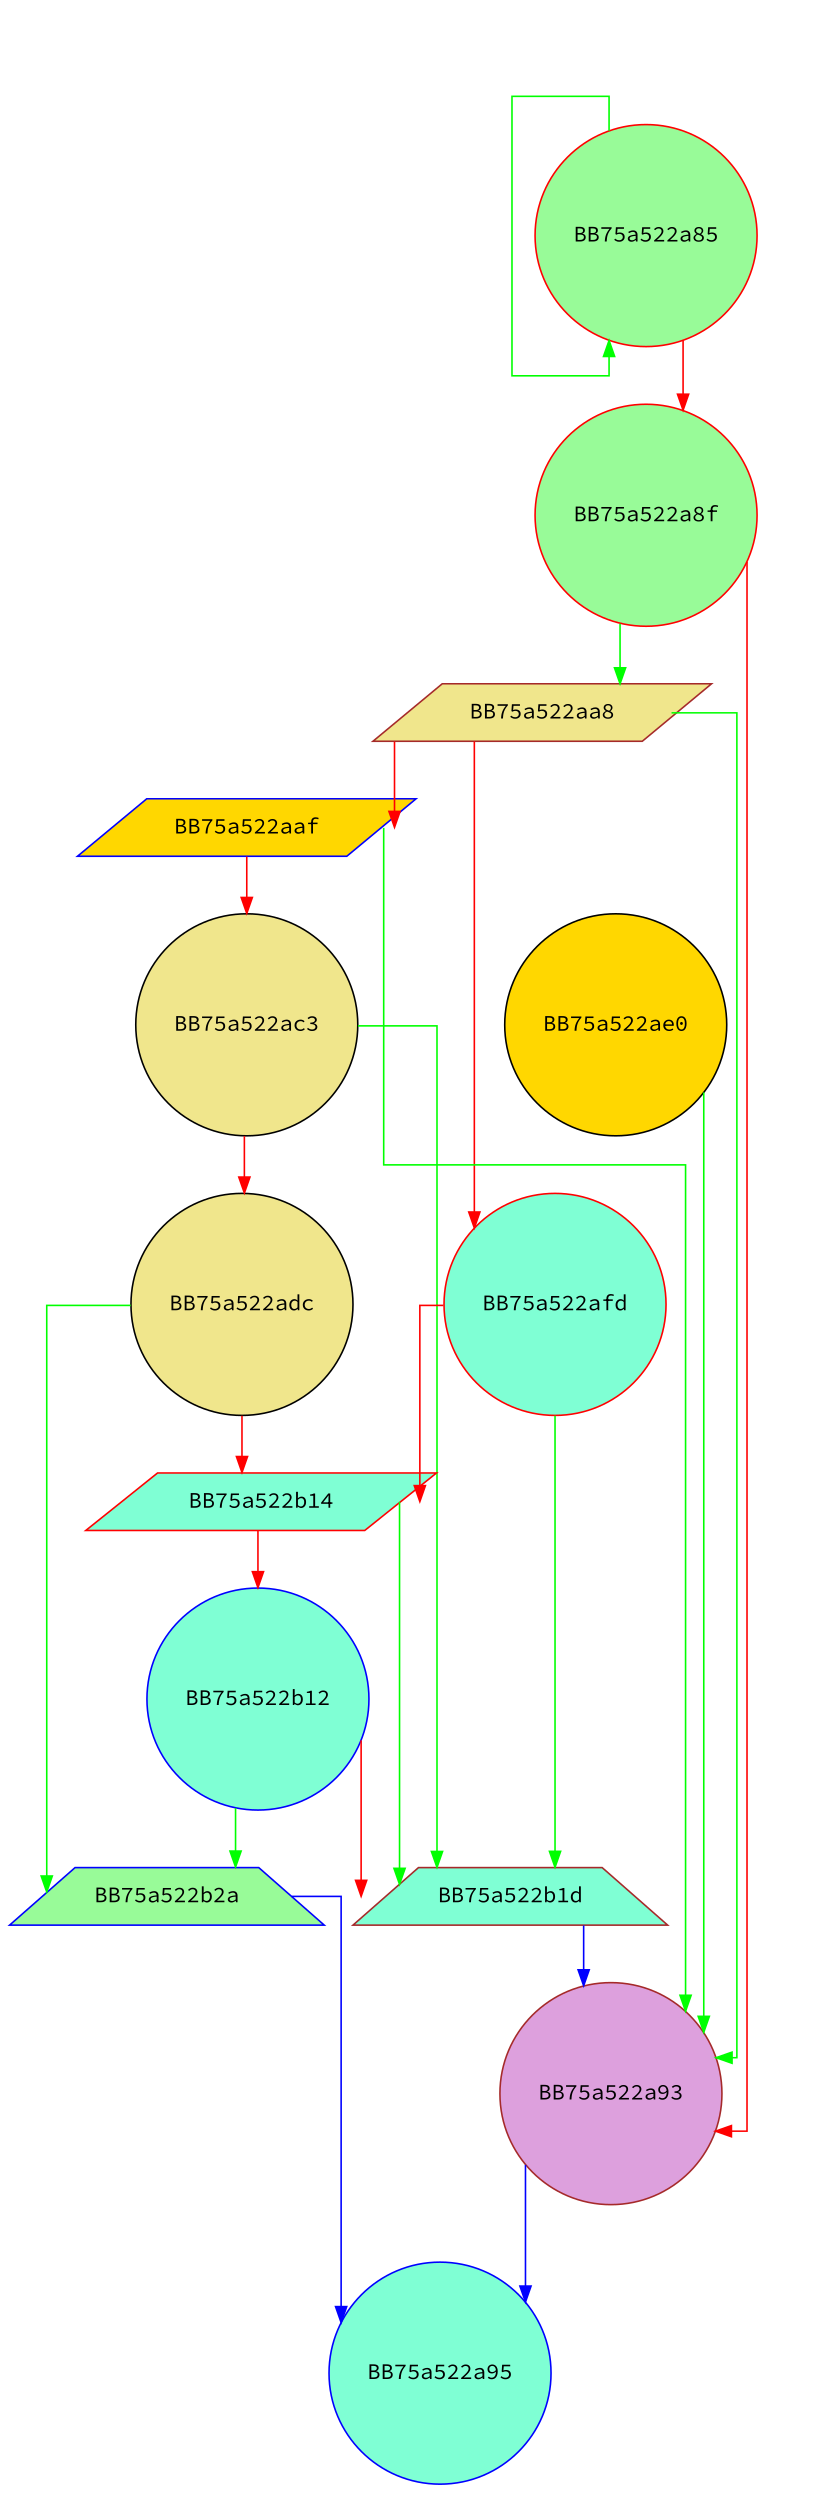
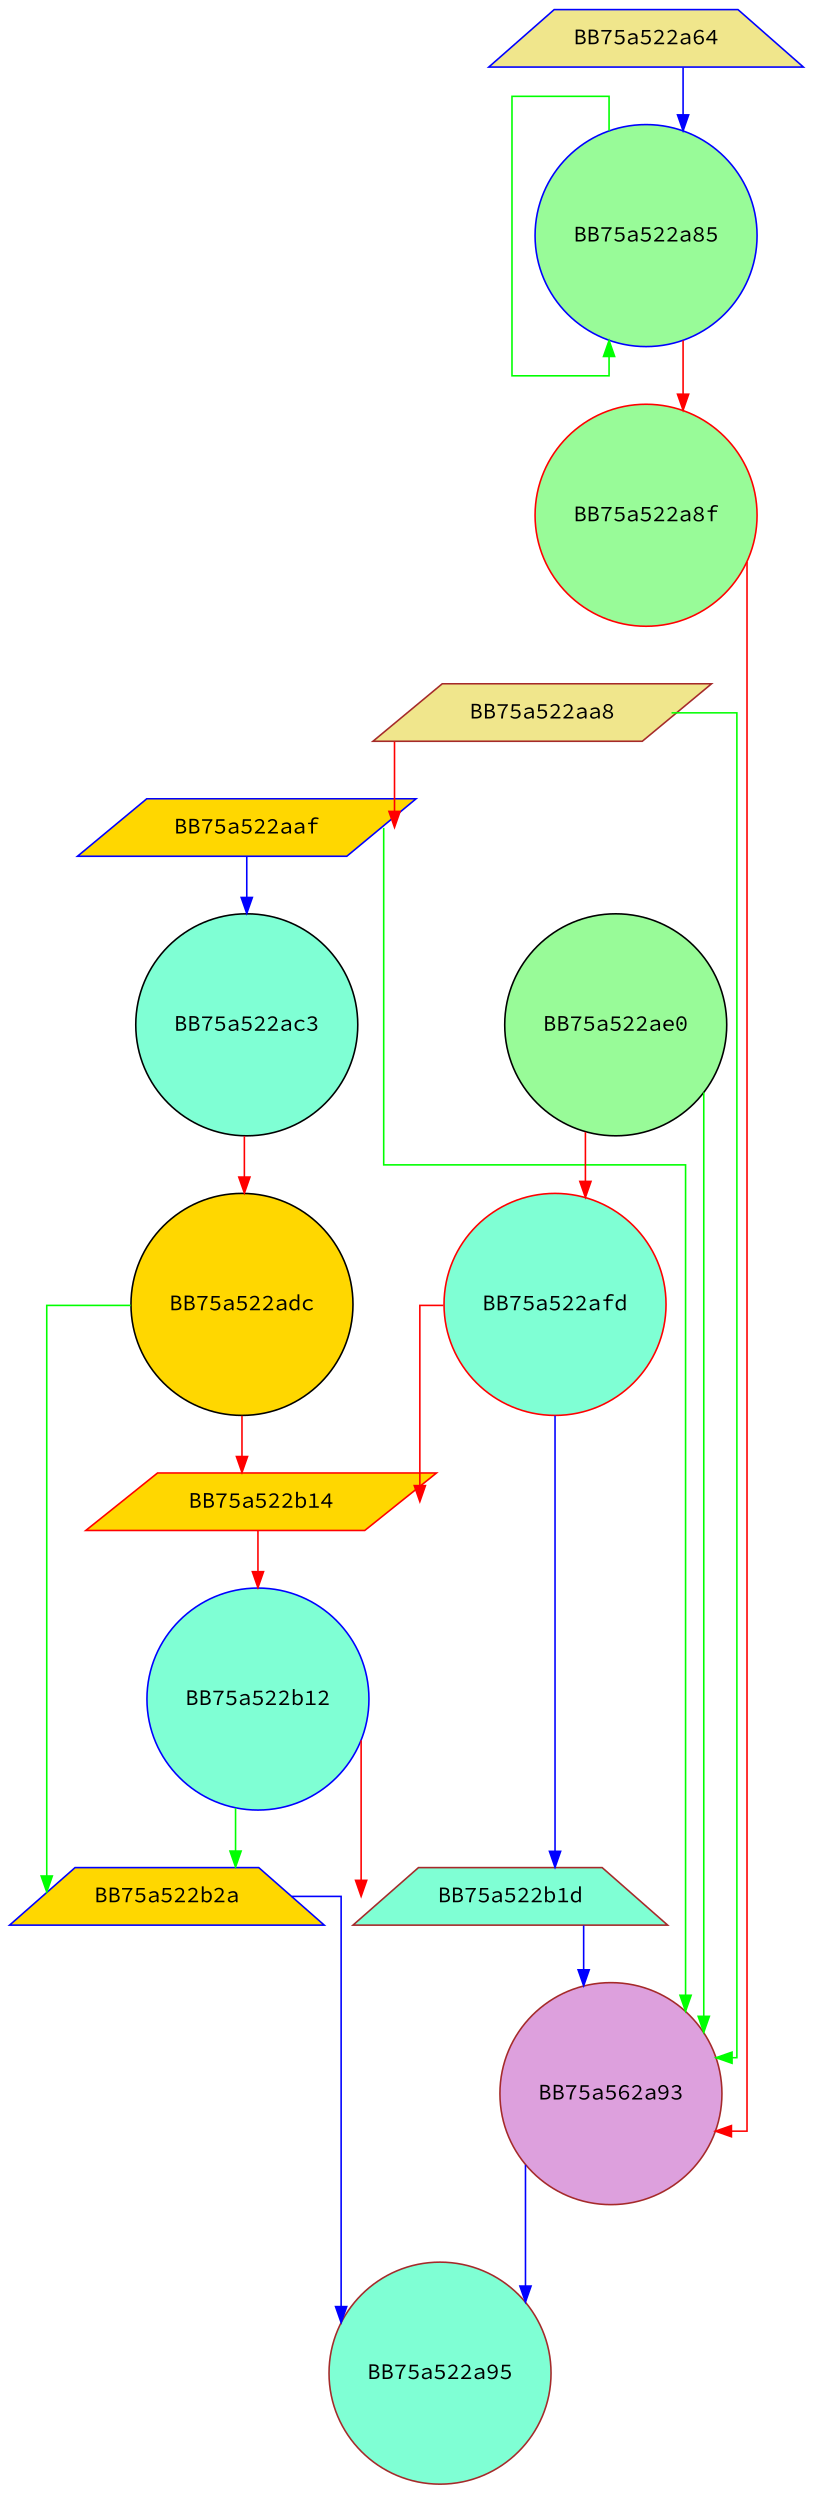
node "BB75a522a64": added
node "BB75a522a85": color red -> blue
edge "BB75a522a8f" -> "BB75a522aa8": removed
edge "BB75a522aaf" -> "BB75a522ac3": color red -> blue
edge "BB75a522aa8" -> "BB75a522afd": now "BB75a522ae0" -> "BB75a522afd"
node "BB75a522ac3": fillcolor khaki -> aquamarine
node "BB75a522ae0": fillcolor gold -> palegreen
node "BB75a522adc": fillcolor khaki -> gold
edge "BB75a522ac3" -> "BB75a522b1d": removed
node "BB75a522b14": fillcolor aquamarine -> gold
edge "BB75a522afd" -> "BB75a522b1d": color green -> blue
edge "BB75a522b14" -> "BB75a522b1d": removed
node "BB75a522b2a": fillcolor palegreen -> gold
node "BB75a522a93": label "BB75a522a93" -> "BB75a562a93"
node "BB75a522a95": color blue -> brown
